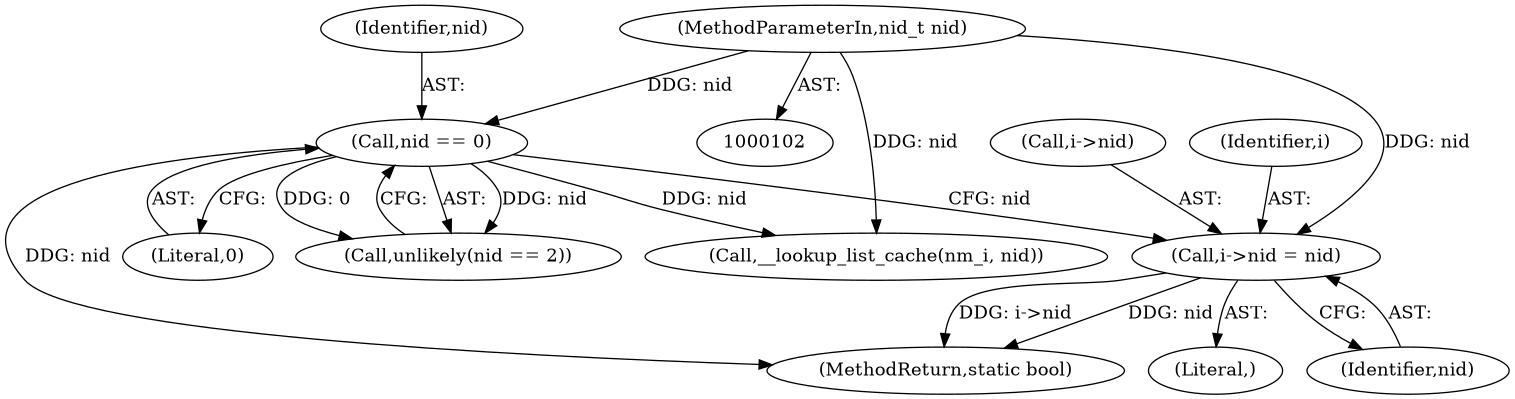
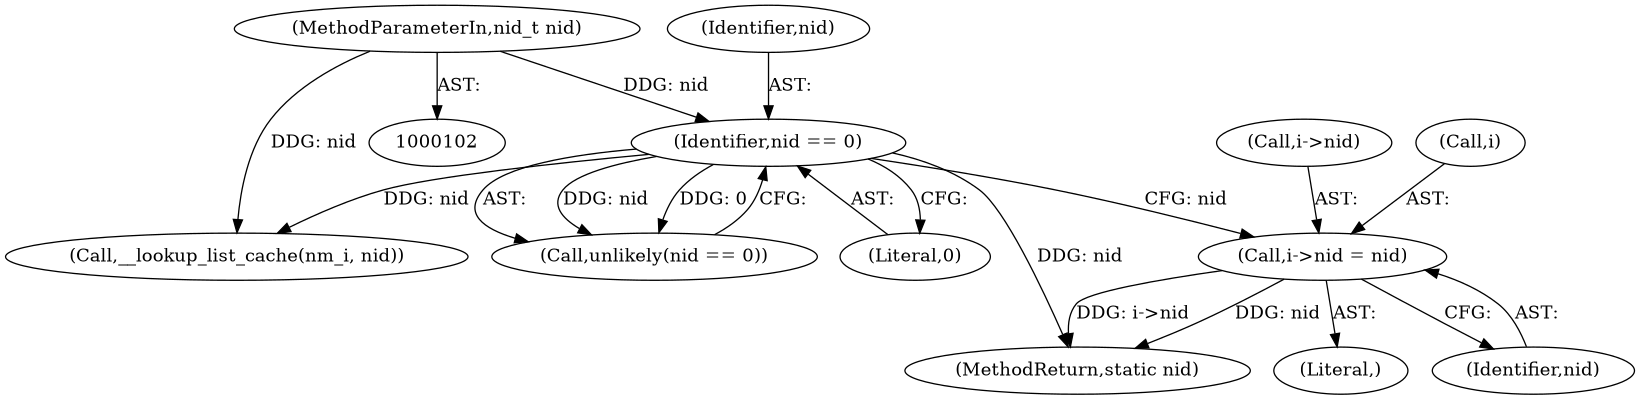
edge "(MethodParameterIn,nid_t nid)" -> "(Call,i->nid = nid)": removed, label "DDG: nid"
node "(Call,nid == 0)": label "(Call,nid == 0)" -> "(Identifier,nid == 0)"
node "(Identifier,i)": label "(Identifier,i)" -> "(Call,i)"
node "(Call,unlikely(nid == 2))": label "(Call,unlikely(nid == 2))" -> "(Call,unlikely(nid == 0))"
node "(MethodReturn,static bool)": label "(MethodReturn,static bool)" -> "(MethodReturn,static nid)"
